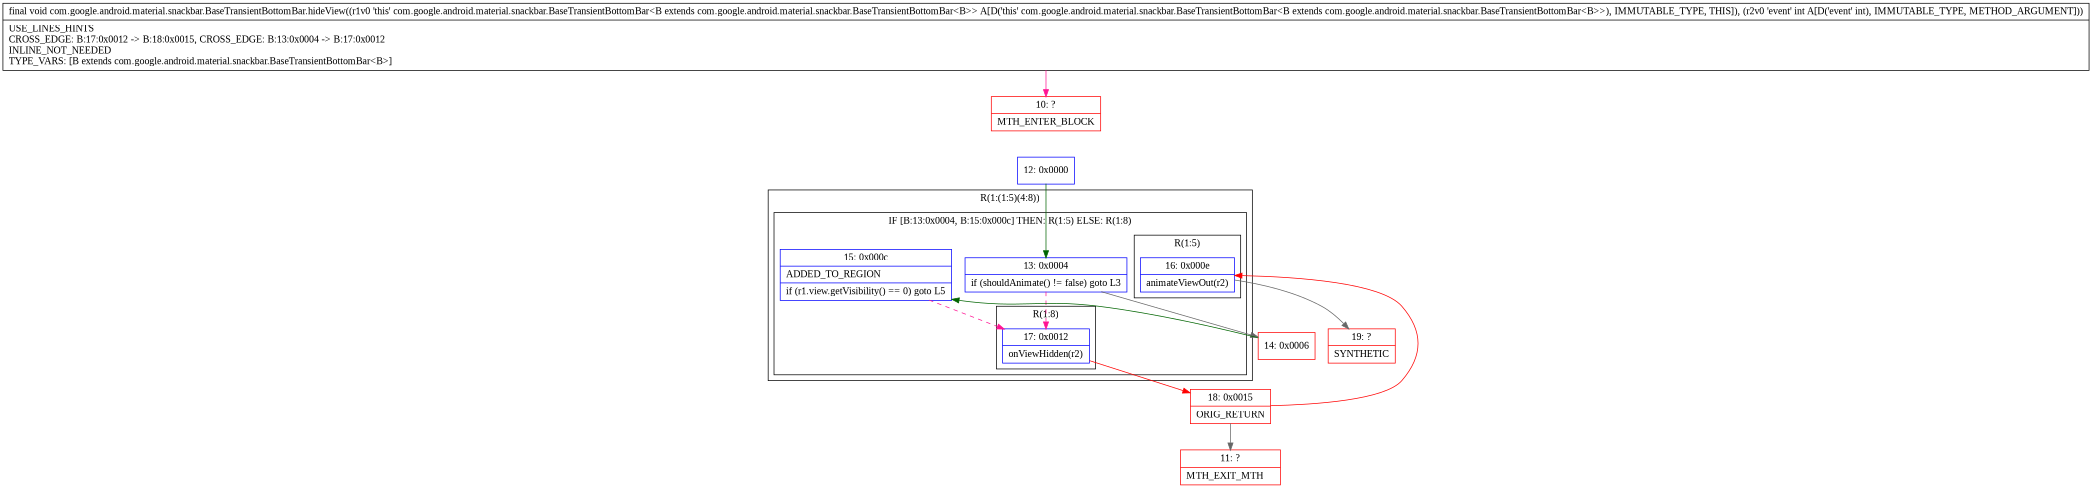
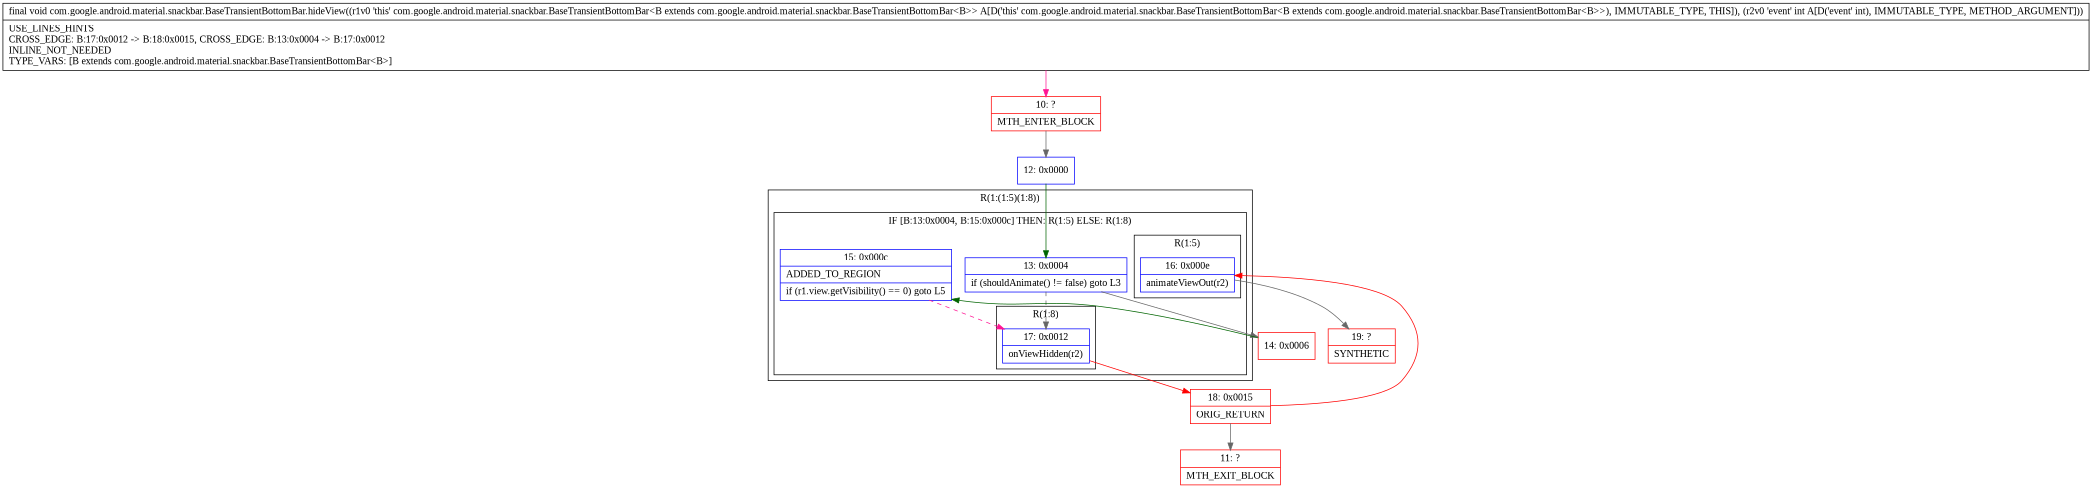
edge "10: ?" -> "12: 0x0000": added
cluster "R(1:(1:5)(4:8))": label "R(1:(1:5)(4:8))" -> "R(1:(1:5)(1:8))"
edge "13: 0x0004" -> "17: 0x0012": color deeppink -> gray40
node "11: ?": text "MTH_EXIT_MTH" -> "MTH_EXIT_BLOCK"
